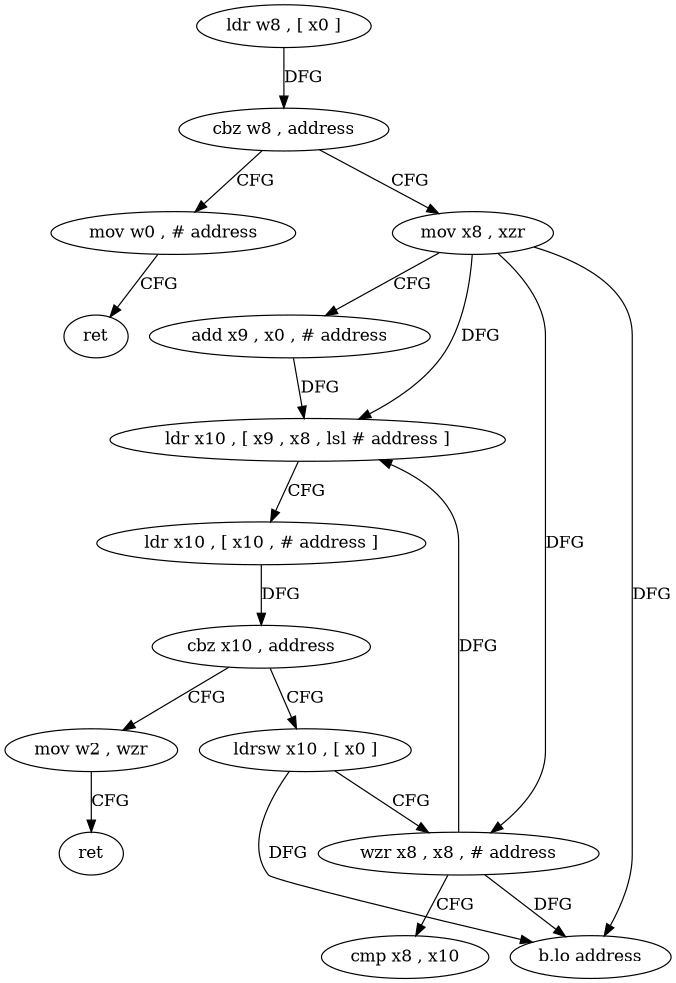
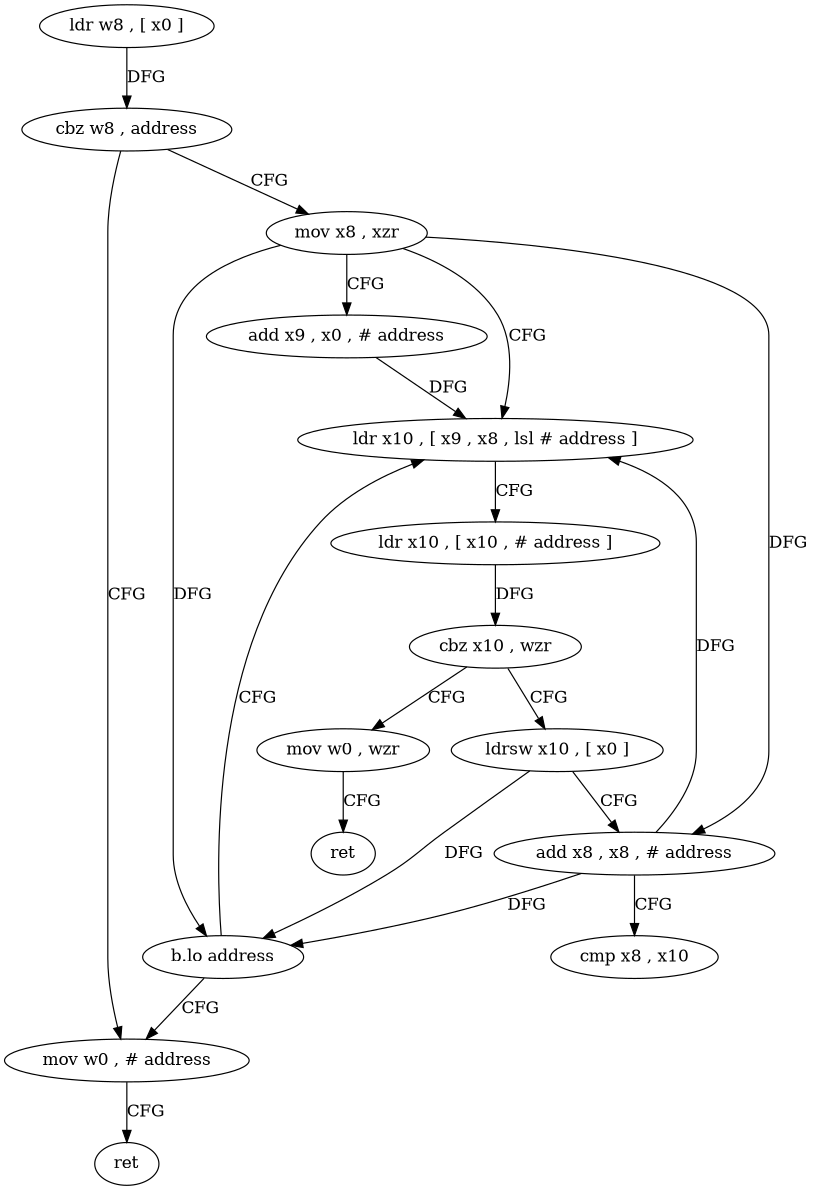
edge "mov x8 , xzr" -> "ldr x10 , [ x9 , x8 , lsl # address ]": label "DFG" -> "CFG"
node "cbz x10 , address": label "cbz x10 , address" -> "cbz x10 , wzr"
edge "b.lo address" -> "ldr x10 , [ x9 , x8 , lsl # address ]": added, label "CFG"
node "mov w2 , wzr": label "mov w2 , wzr" -> "mov w0 , wzr"
node "wzr x8 , x8 , # address": label "wzr x8 , x8 , # address" -> "add x8 , x8 , # address"
edge "b.lo address" -> "mov w0 , # address": added, label "CFG"
